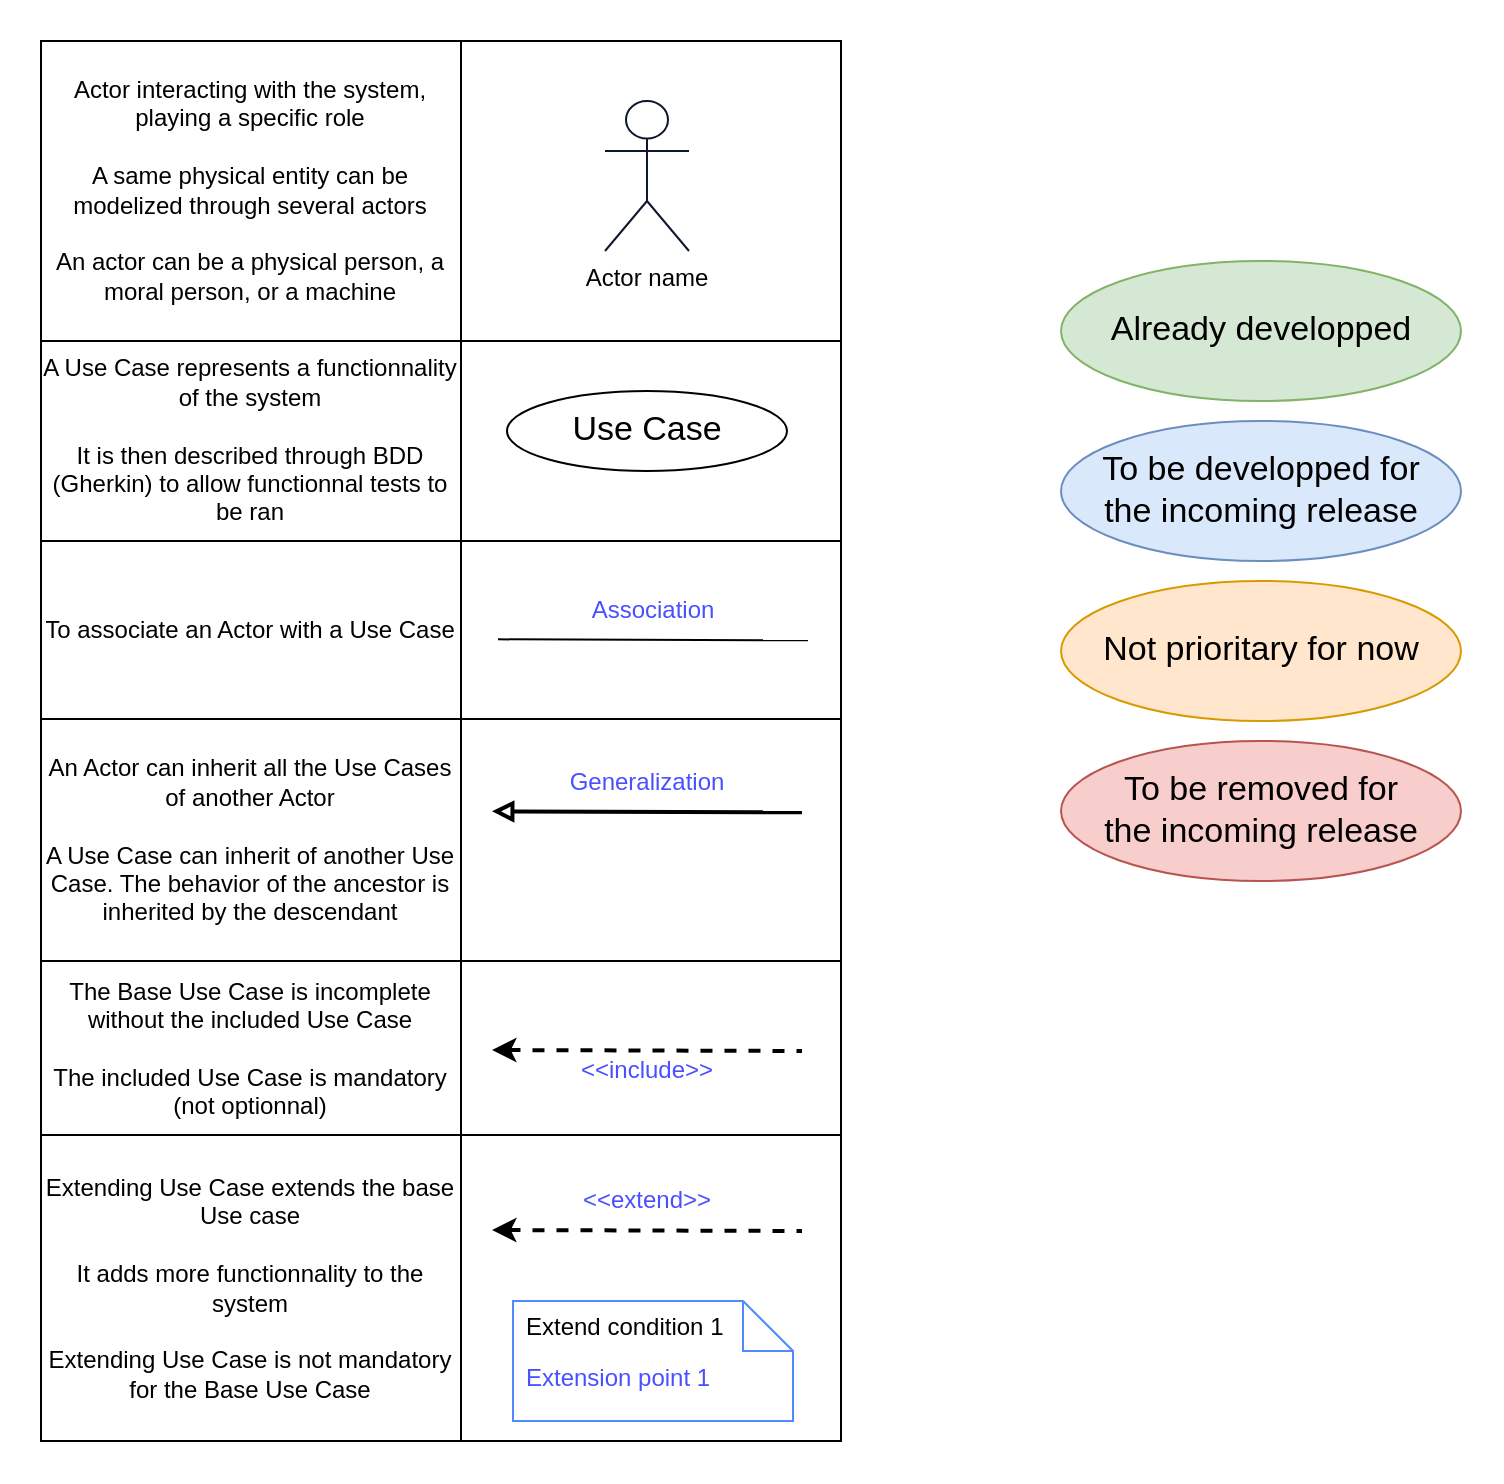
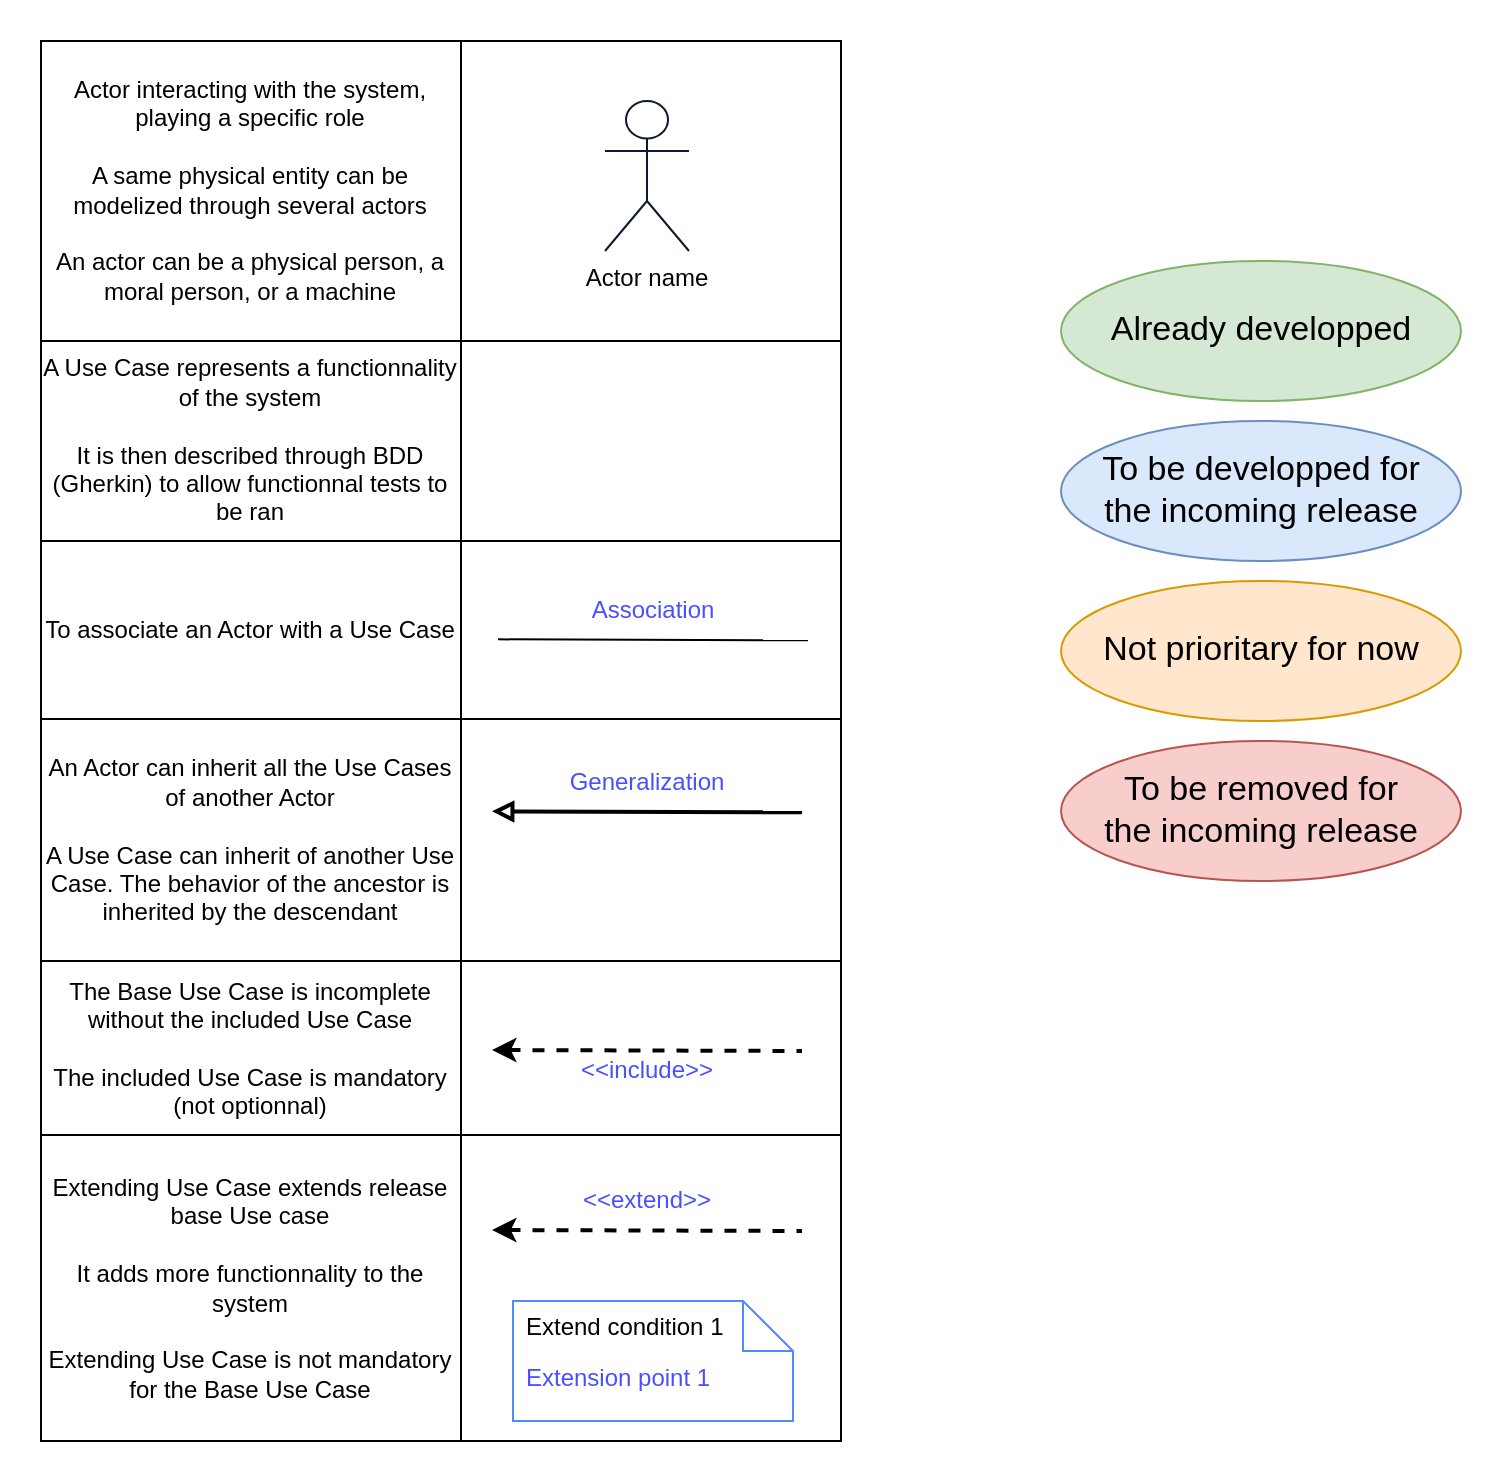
node "Use Case": removed
node "Extending Use Case extends the base Use case It adds more functionnality to the system Extending Use Case is not mandatory for the Base Use Case": label "Extending Use Case extends the base Use case It adds more functionnality to the system Extending Use Case is not mandatory for the Base Use Case" -> "Extending Use Case extends release base Use case It adds more functionnality to the system Extending Use Case is not mandatory for the Base Use Case"
